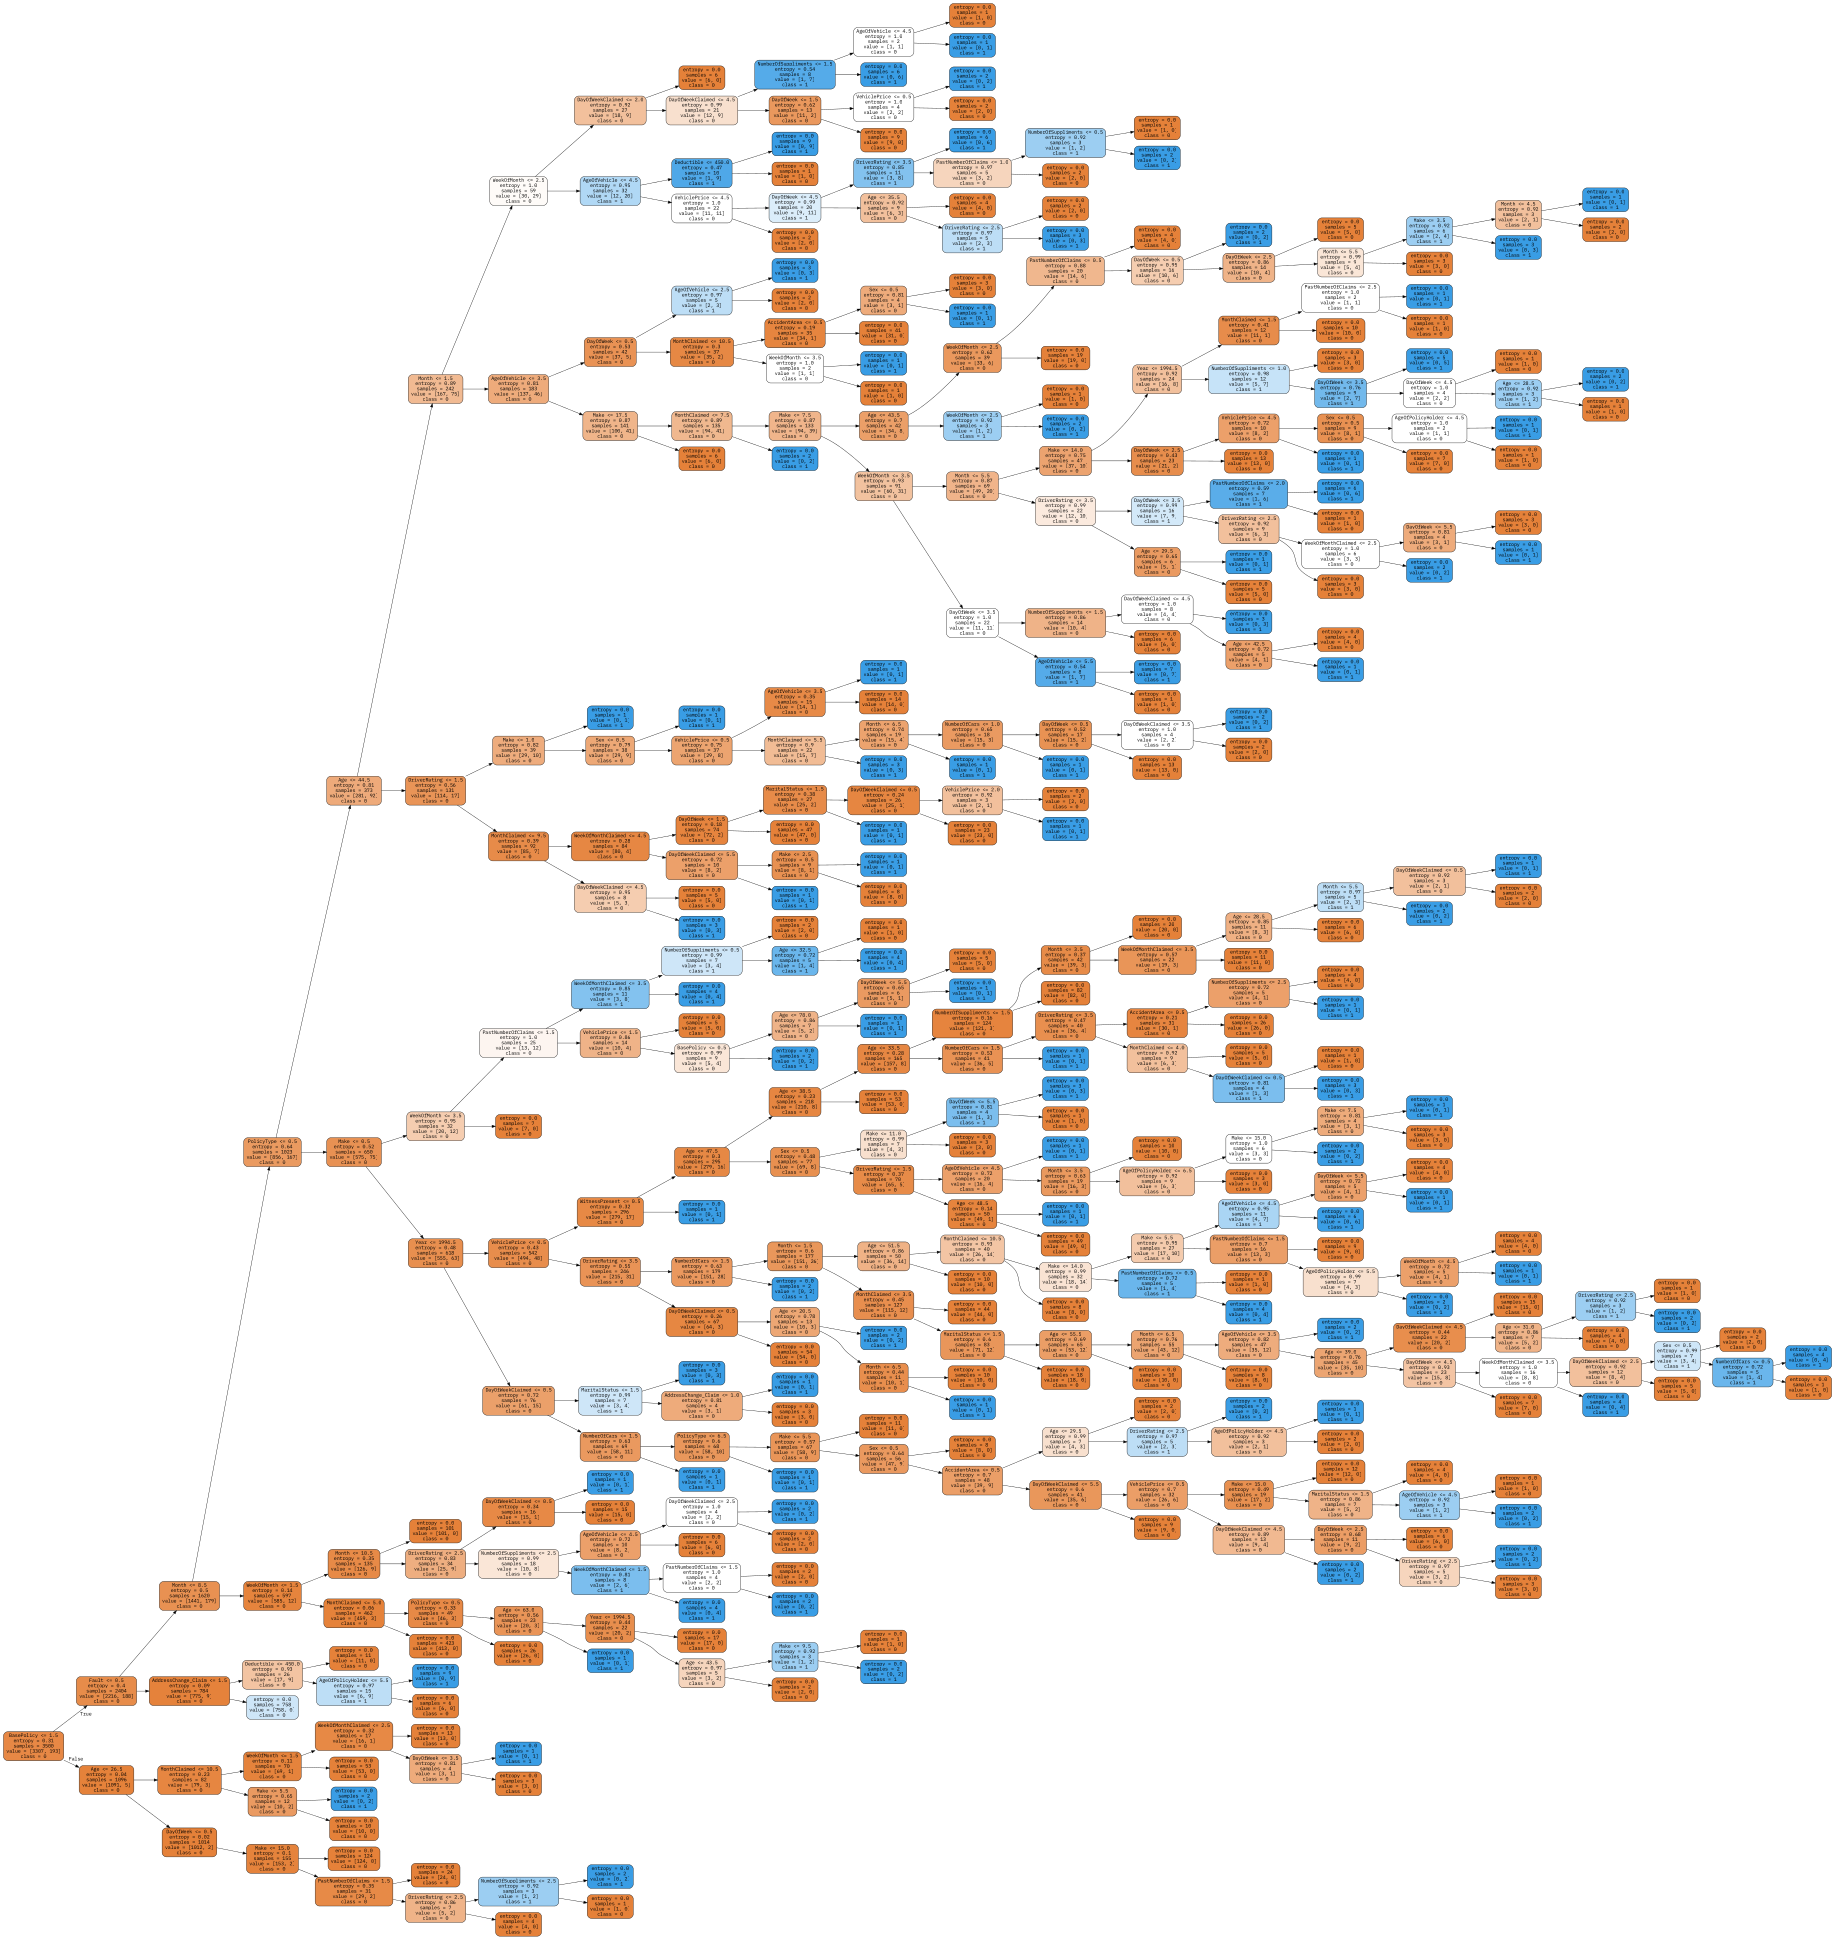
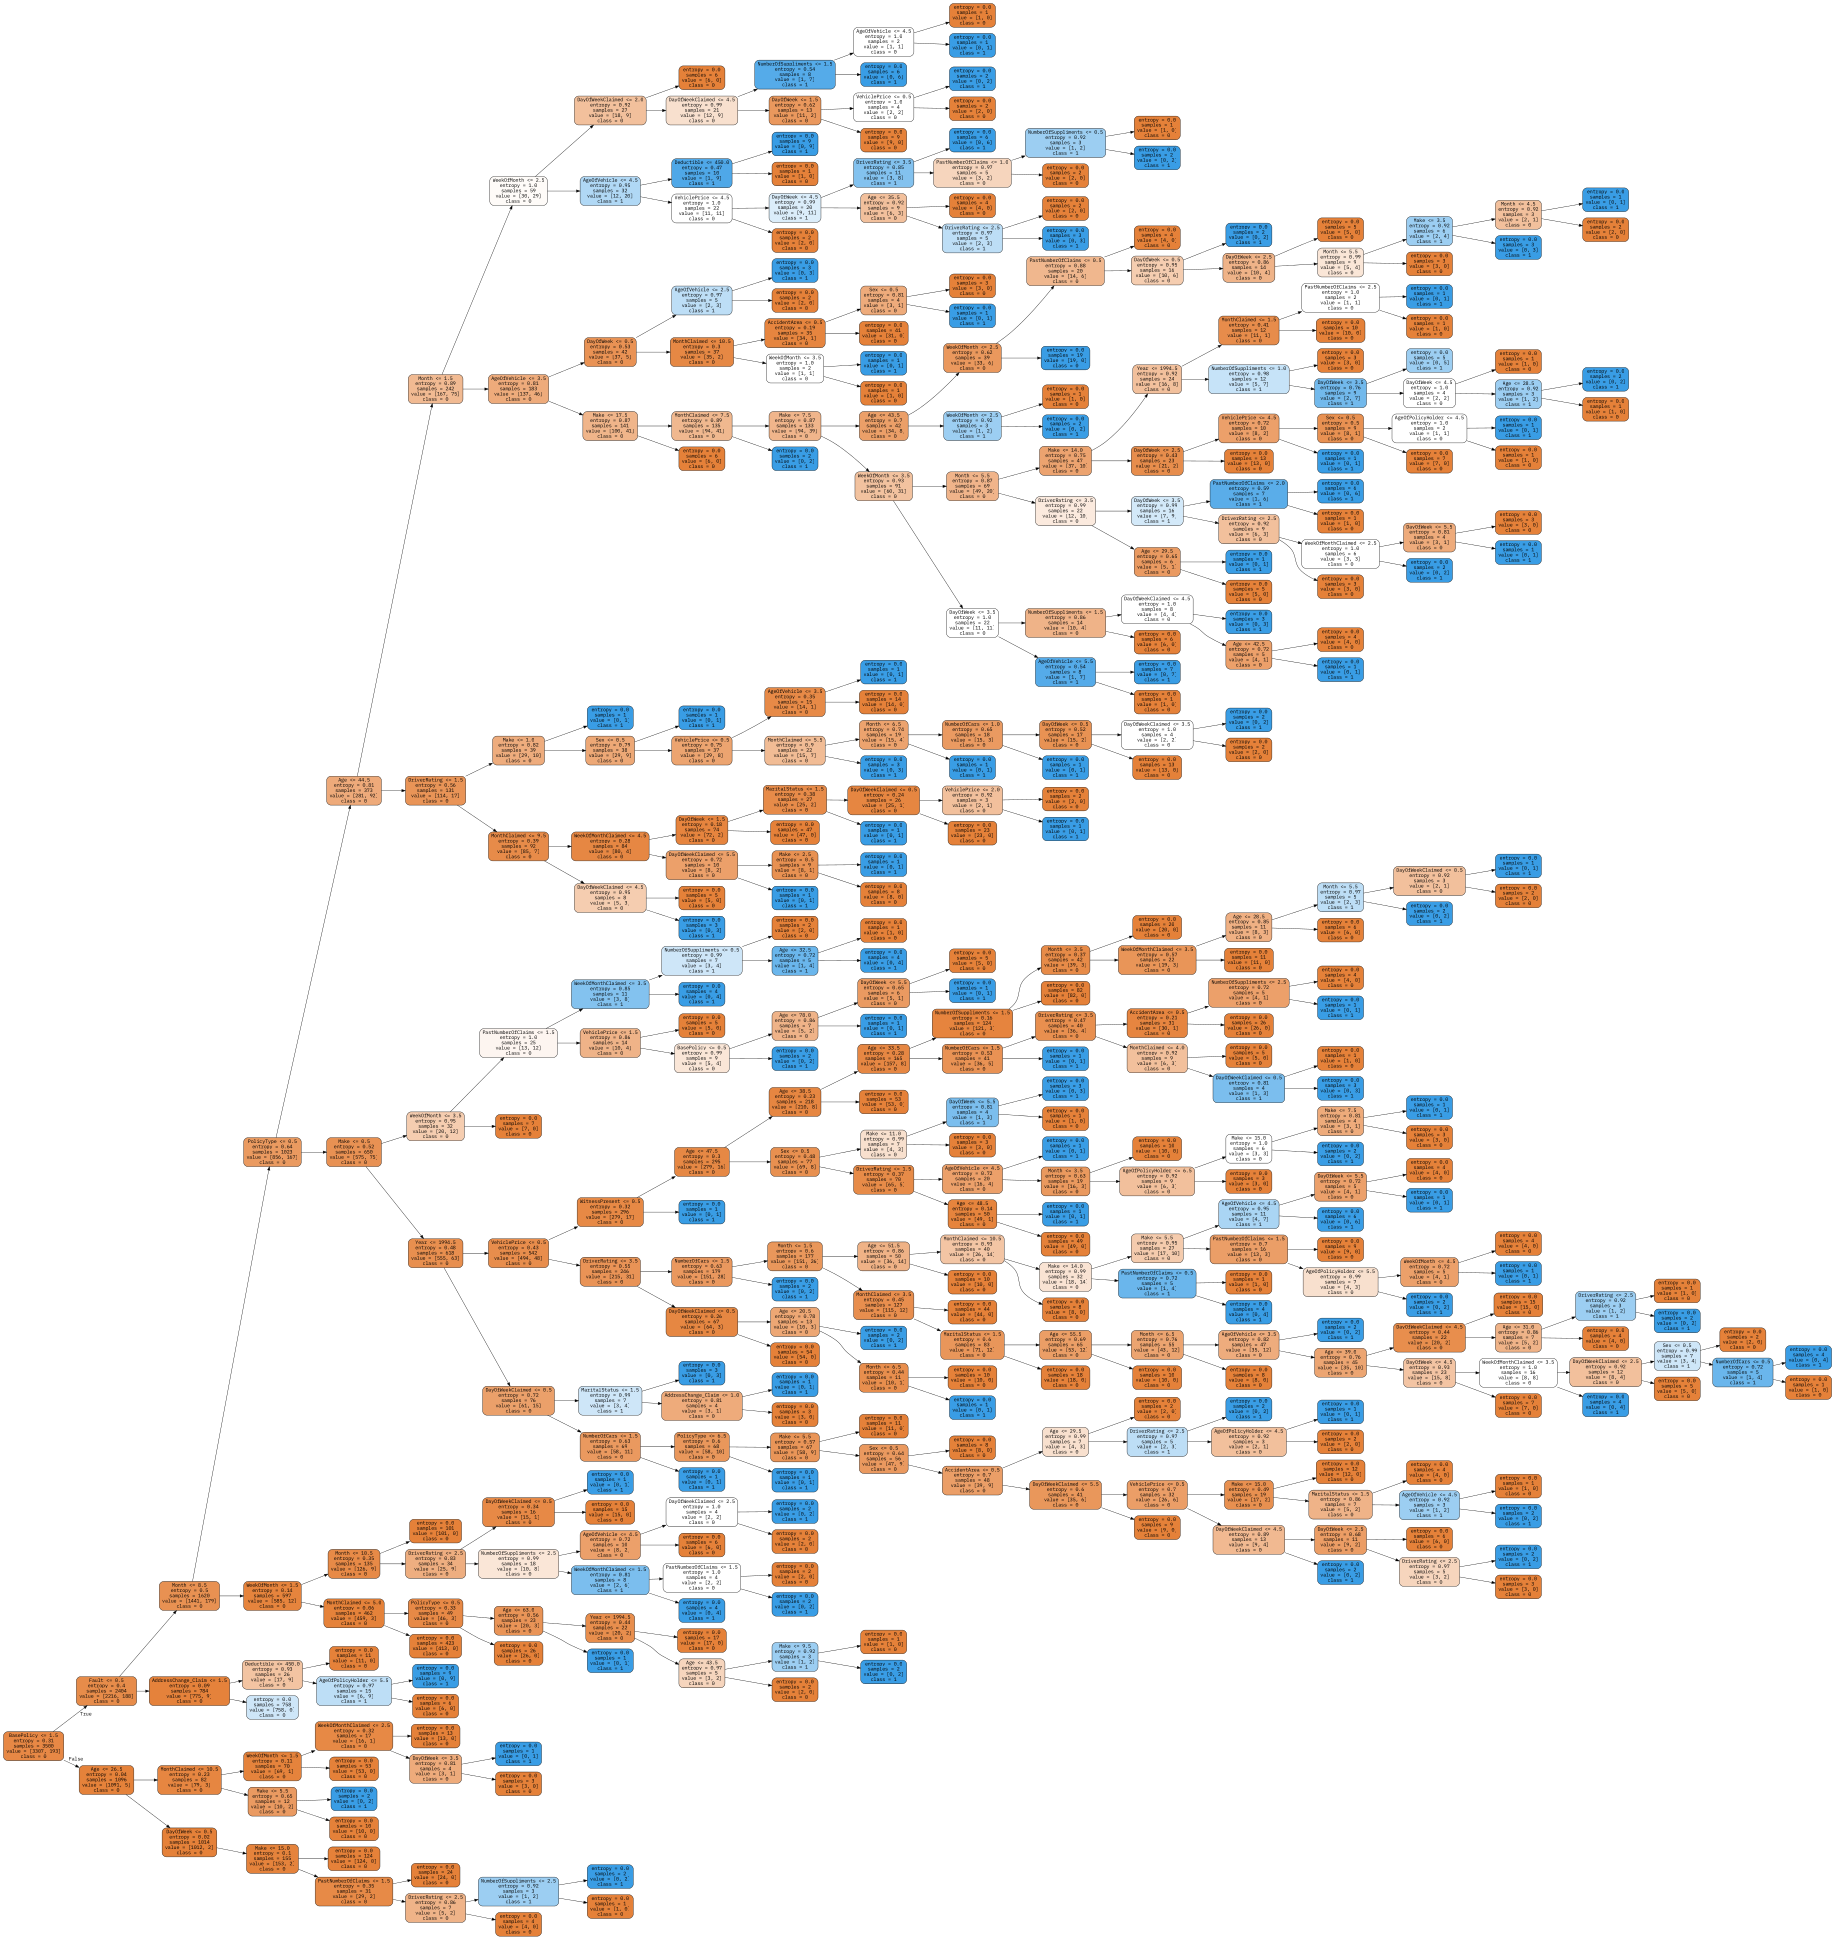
node "entropy = 0.0 samples = 19 value = [19, 0] class = 0": fillcolor #e58139 -> #399de5
node "entropy = 0.0 samples = 5 value = [0, 5] class = 1": fillcolor #399de5 -> #9ccef2
